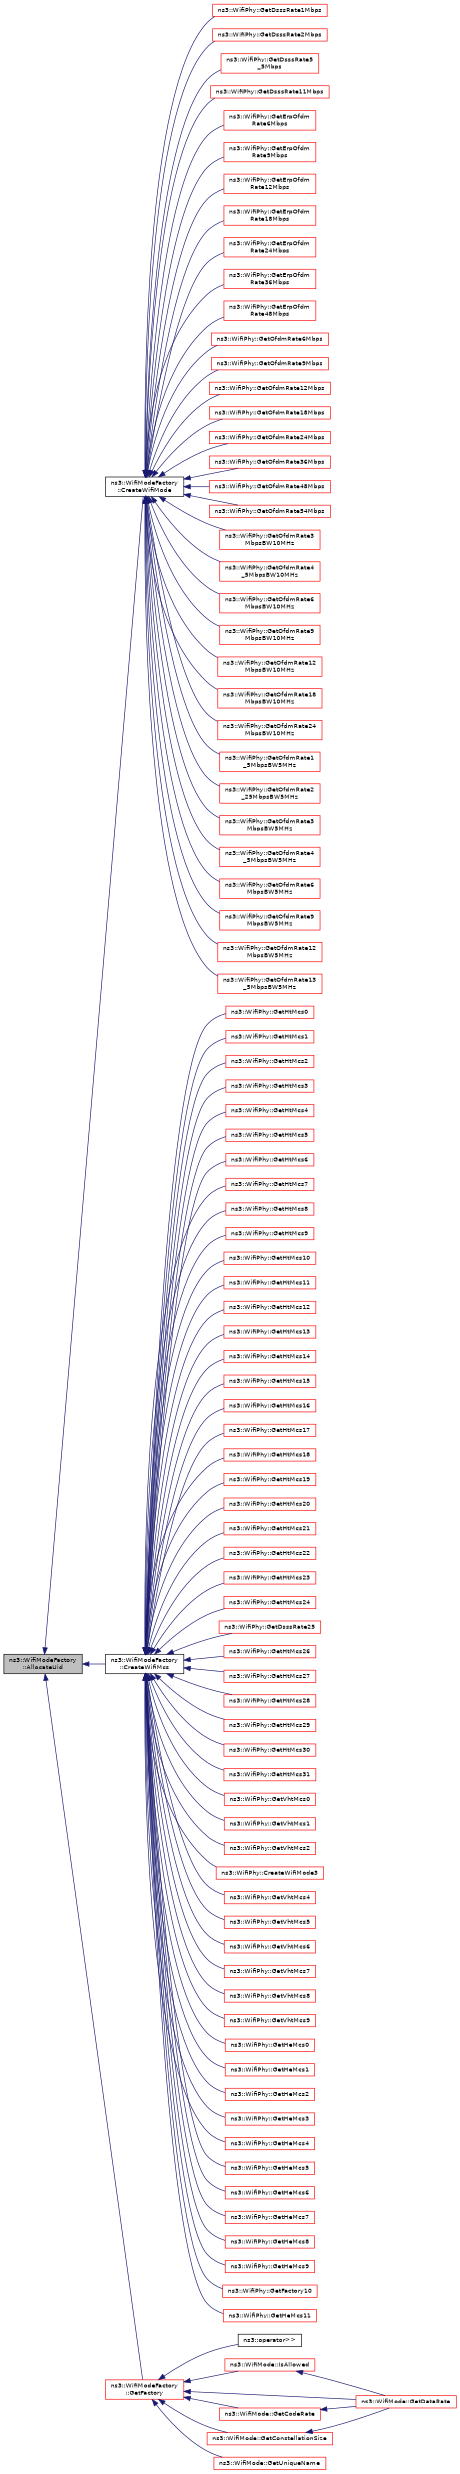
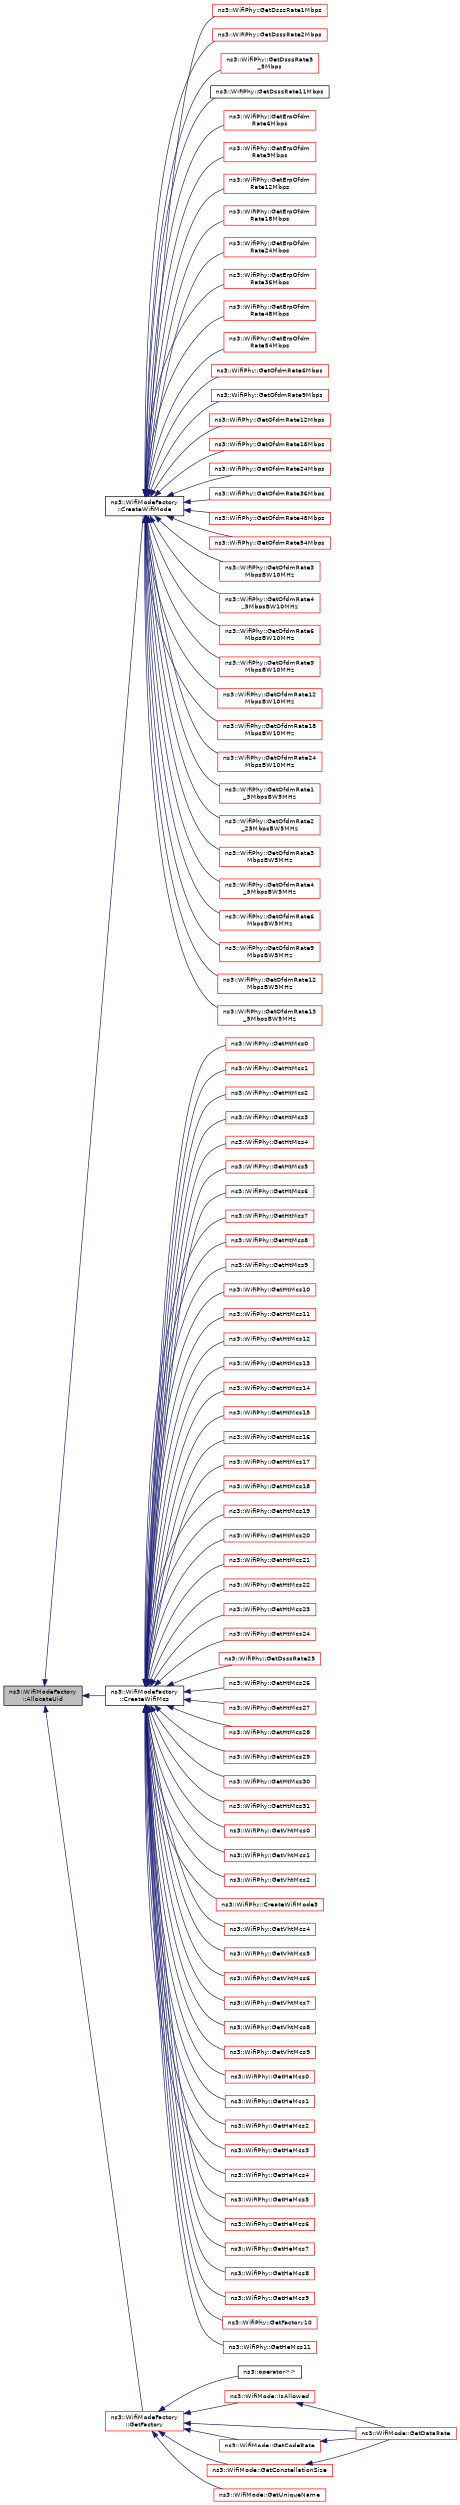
node "ns3::WifiPhy::GetDsssRate11Mbps": color red -> black
node "ns3::WifiPhy::GetErpOfdm Rate54Mbps": added
